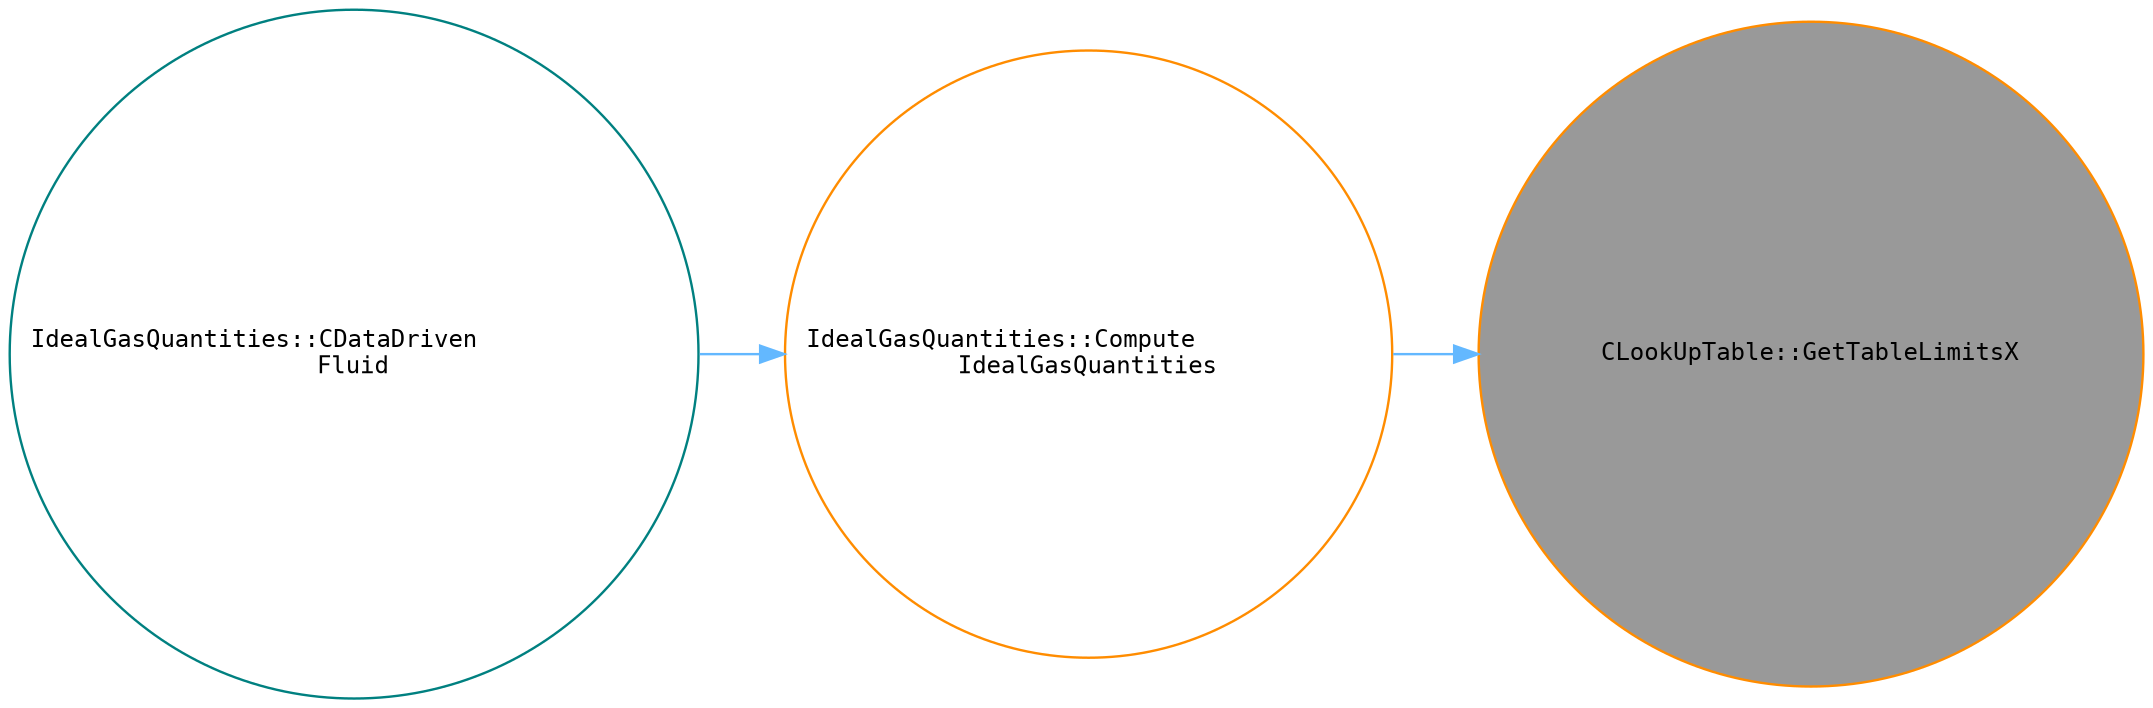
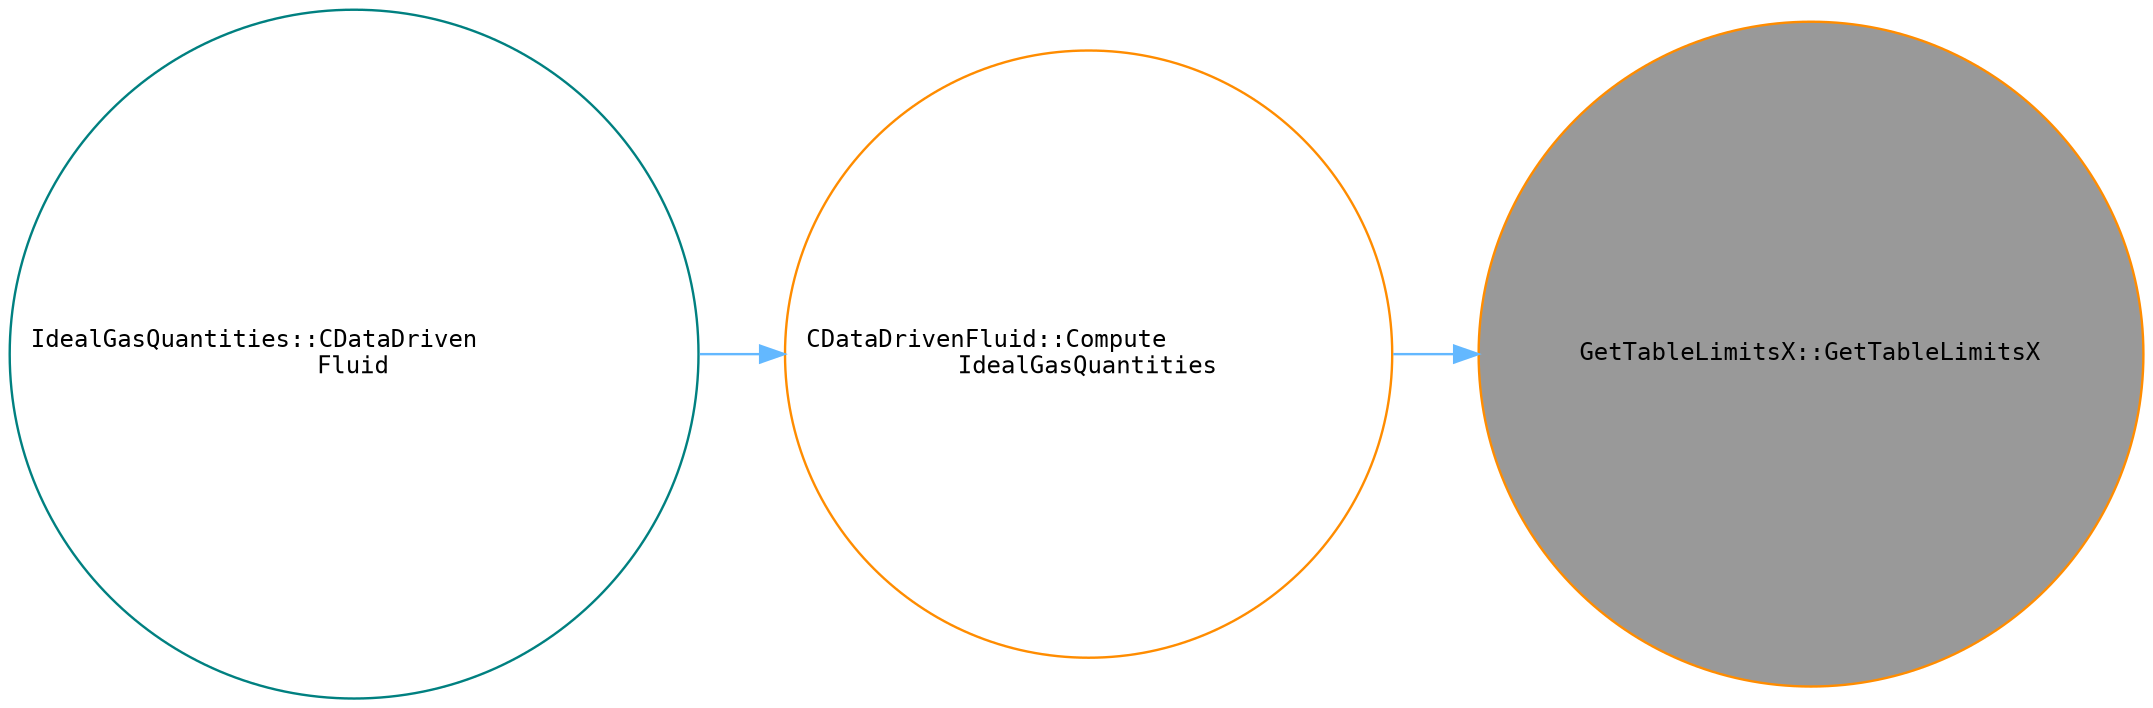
node "IdealGasQuantities::Compute IdealGasQuantities": label "IdealGasQuantities::Compute IdealGasQuantities" -> "CDataDrivenFluid::Compute IdealGasQuantities"
node "CLookUpTable::GetTableLimitsX": label "CLookUpTable::GetTableLimitsX" -> "GetTableLimitsX::GetTableLimitsX"
